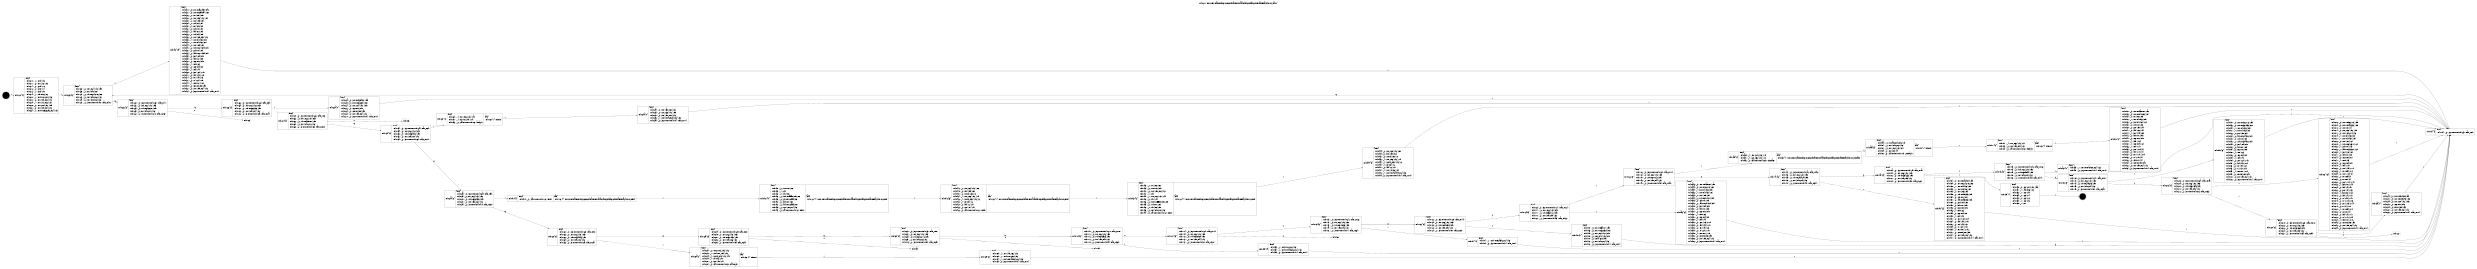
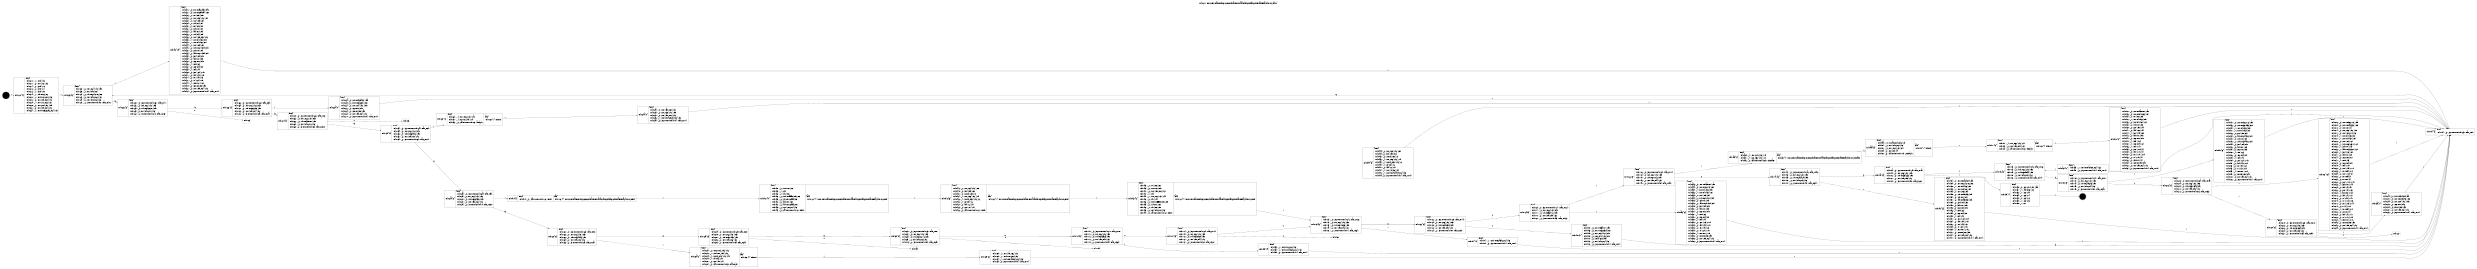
edge "0x401668 [22]" -> "0x40167e [22]": added, label "15"
edge "0x4017d3 [25]" -> "0x401a89 [12]": reversed
edge "0x40196b [46]" -> "0x401999 [43]": now "0x40196b [46]" -> "0x40173d [25]"
